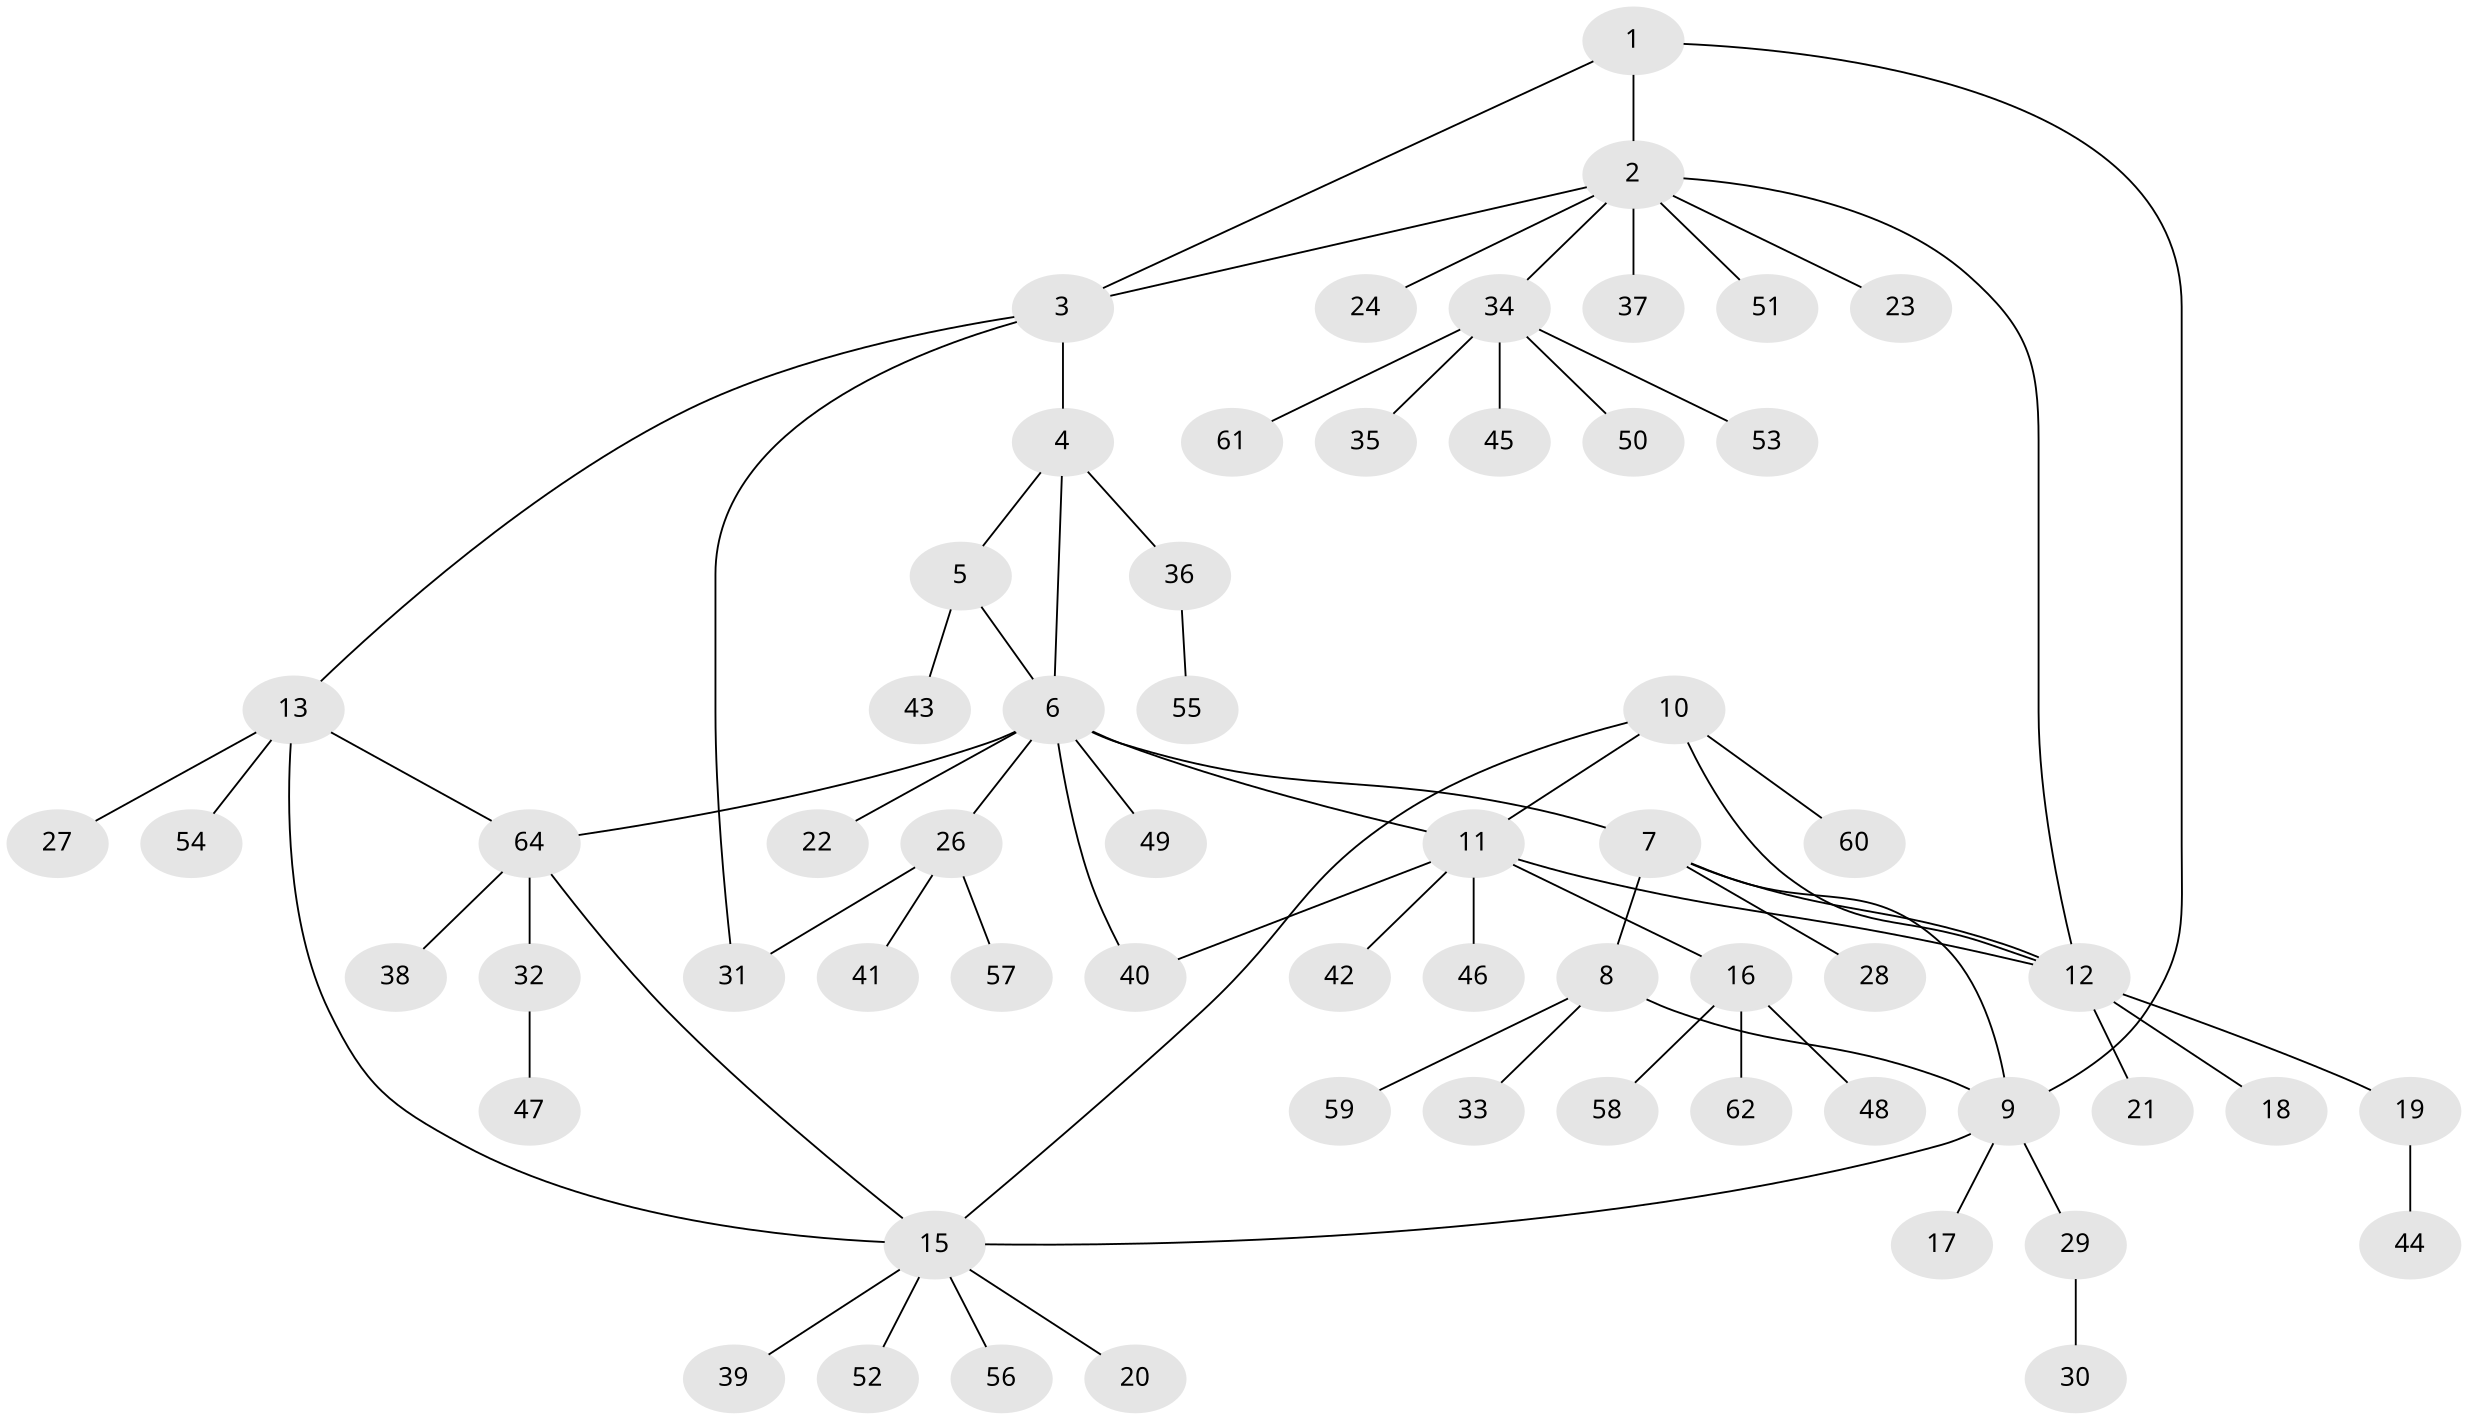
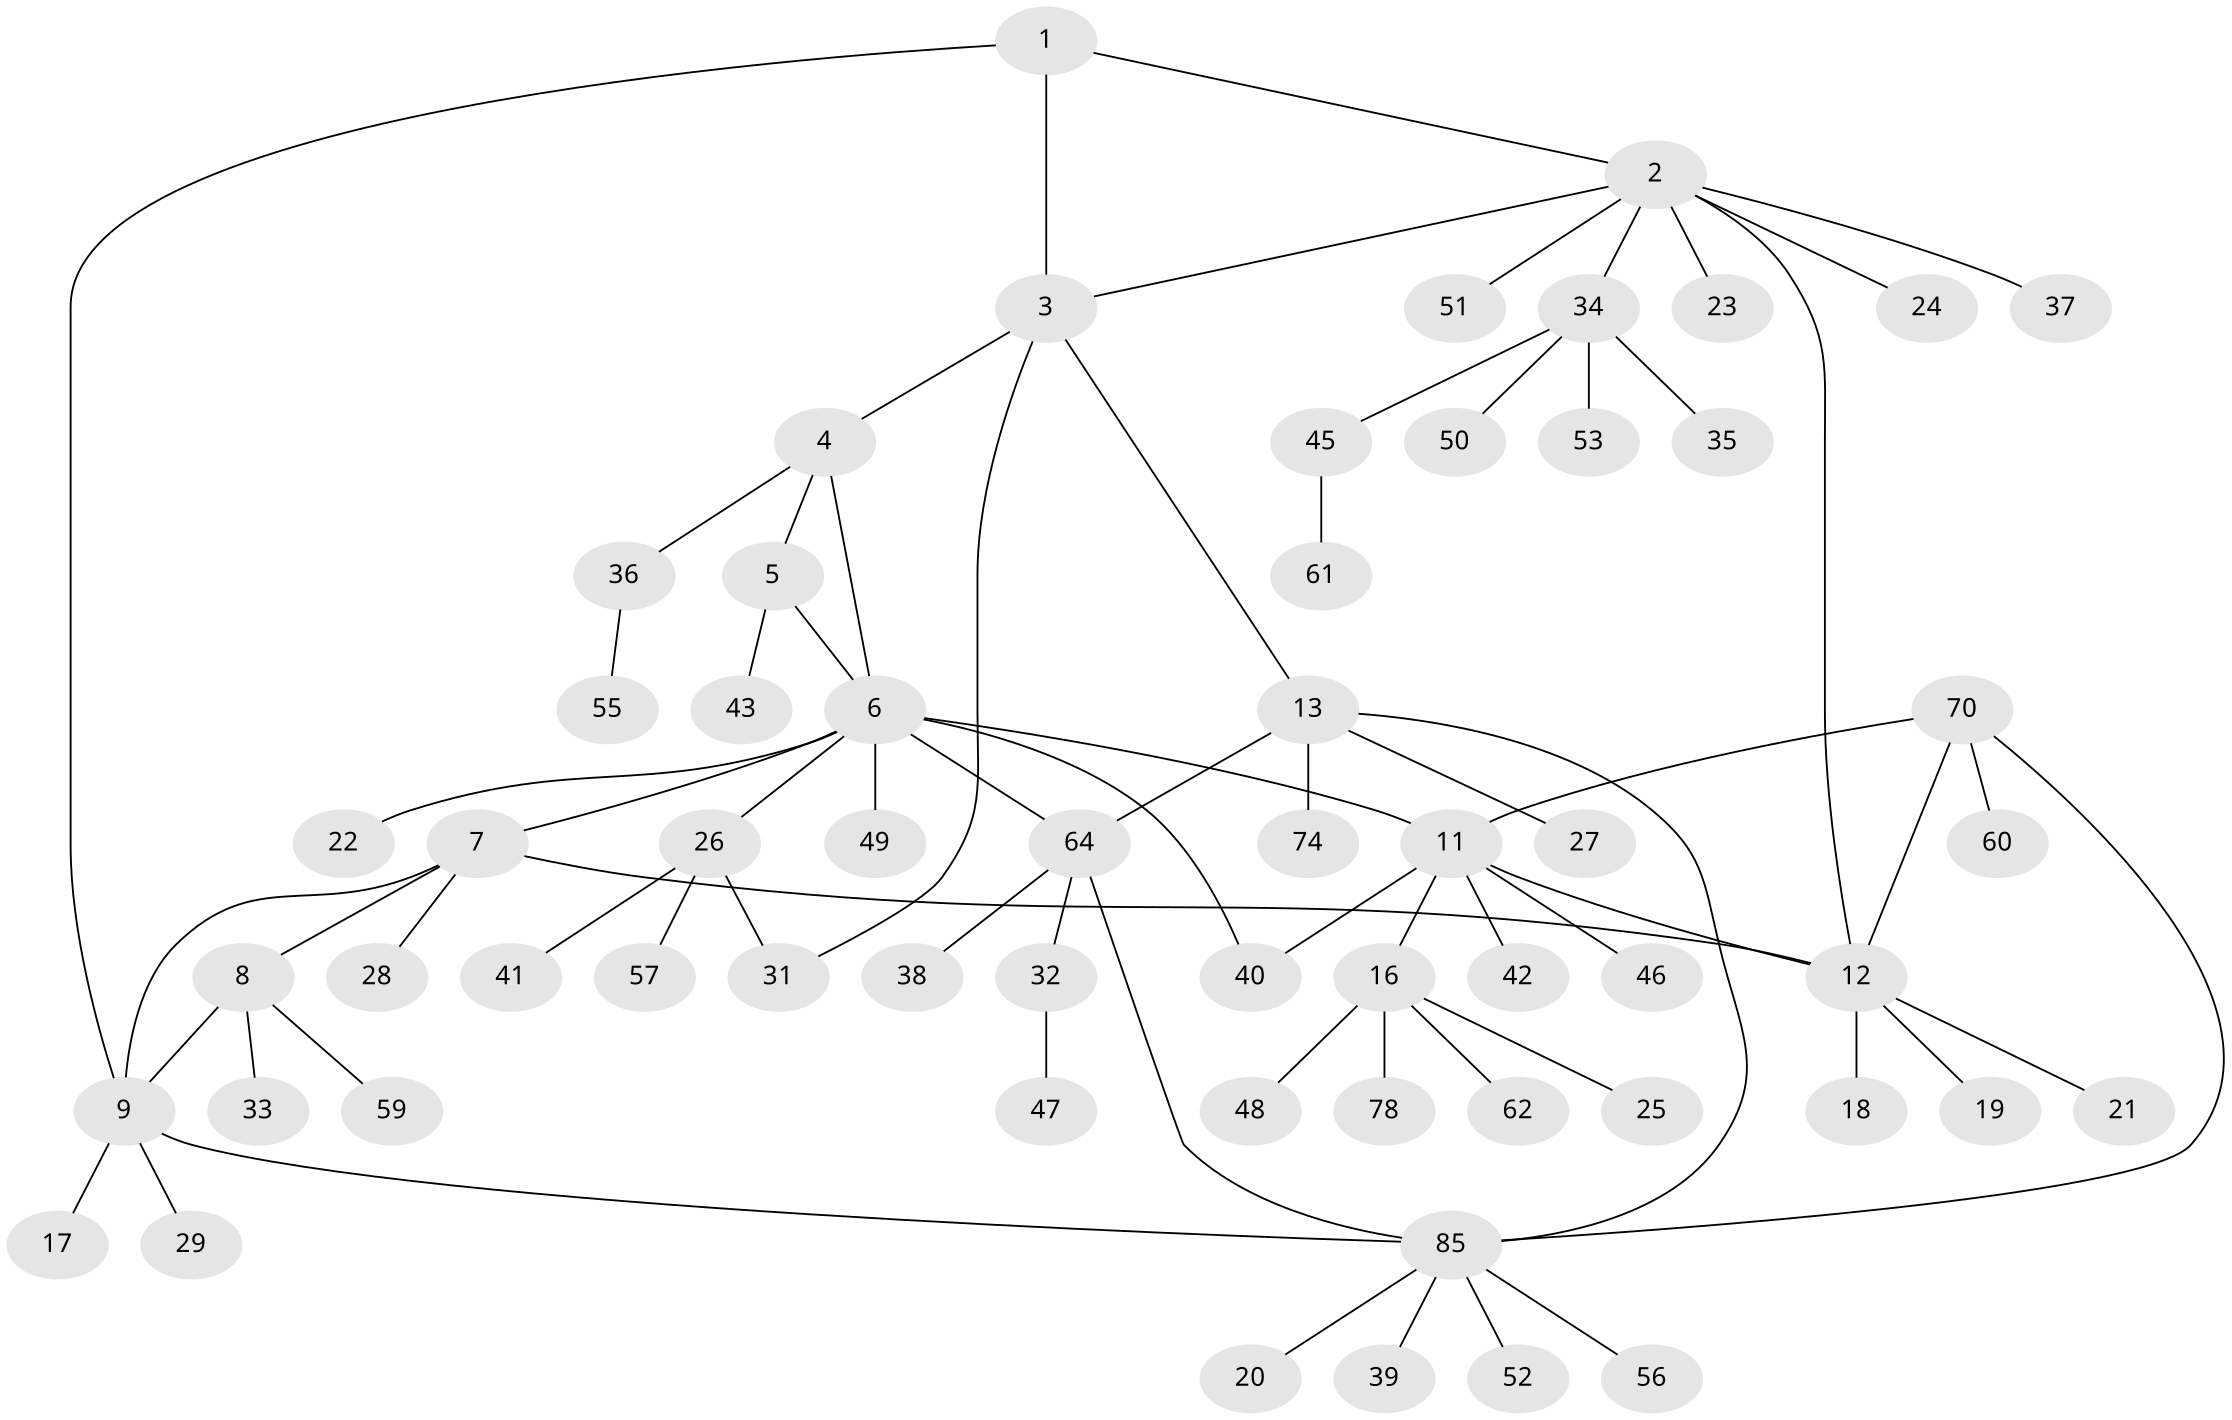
edge "34" -- "61": now "45" -- "61"
node "10": label "10" -> "70"
node "54": label "54" -> "74"
node "58": label "58" -> "78"
node "25": added
node "15": label "15" -> "85"
node "44": removed
node "30": removed
